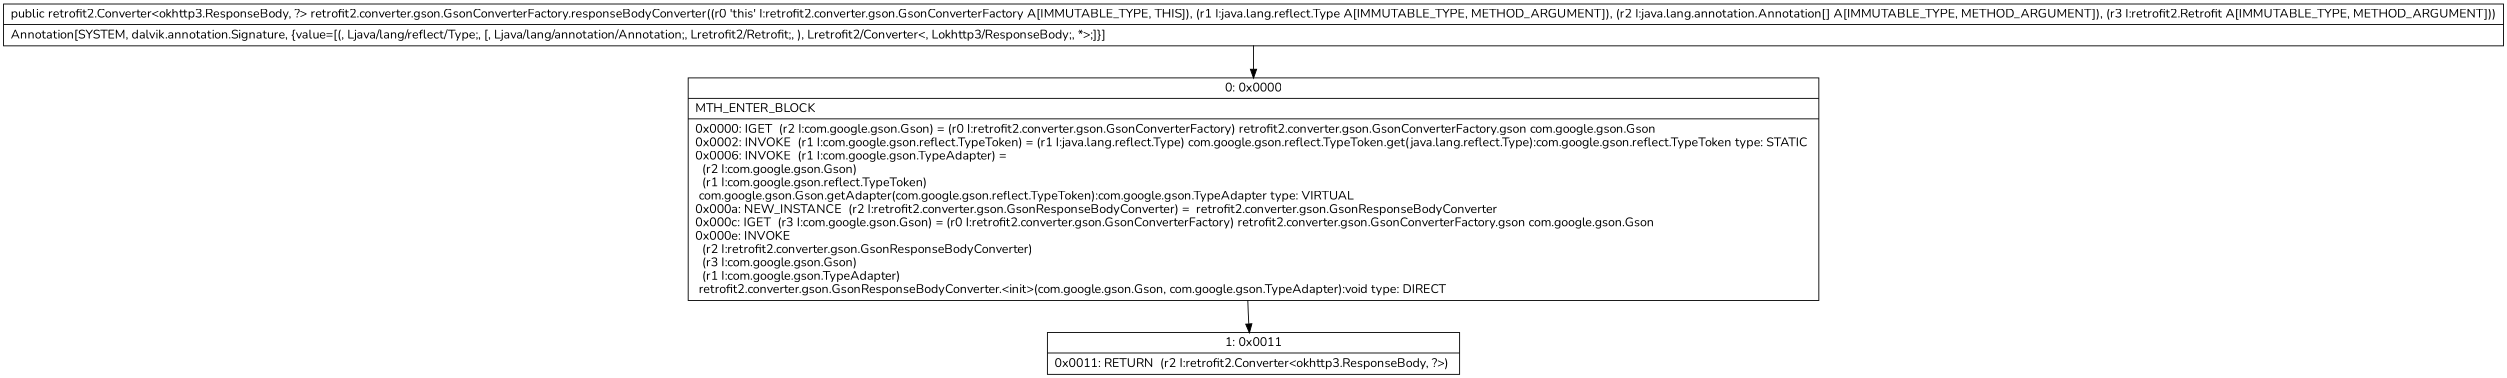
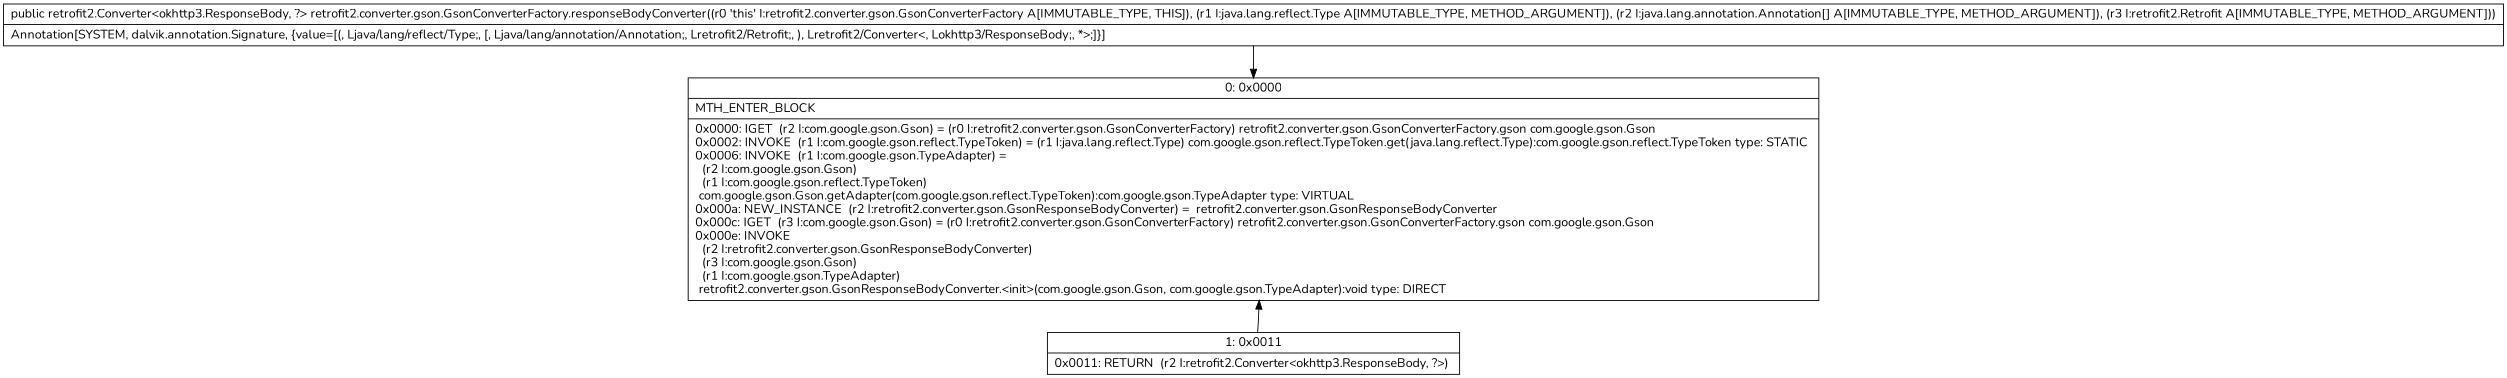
edge "0: 0x0000" -> "1: 0x0011": reversed
